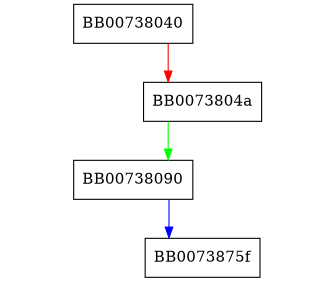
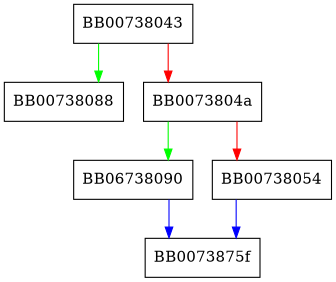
node "BB00738040": label "BB00738040" -> "BB00738043"
node "BB00738088": added
node "BB00738090": label "BB00738090" -> "BB06738090"
node "BB00738054": added
